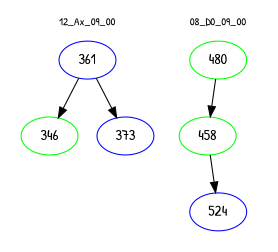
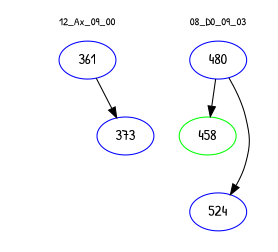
cluster "08_D0_09_00": label "08_D0_09_00" -> "08_D0_09_03"
node "480": color green -> blue
node "346": removed
edge "458" -> "524": now "480" -> "524"
